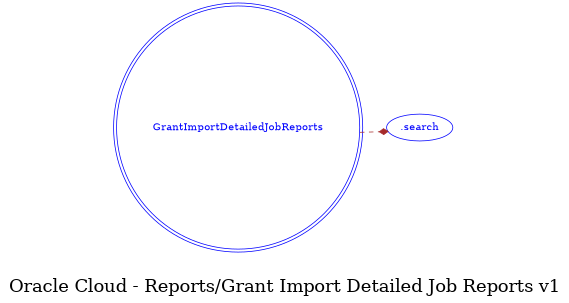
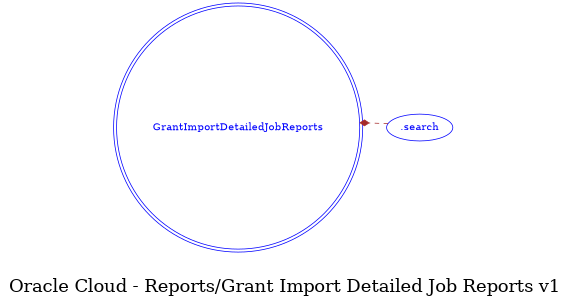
edge "GrantImportDetailedJobReports" -> ".search": reversed
